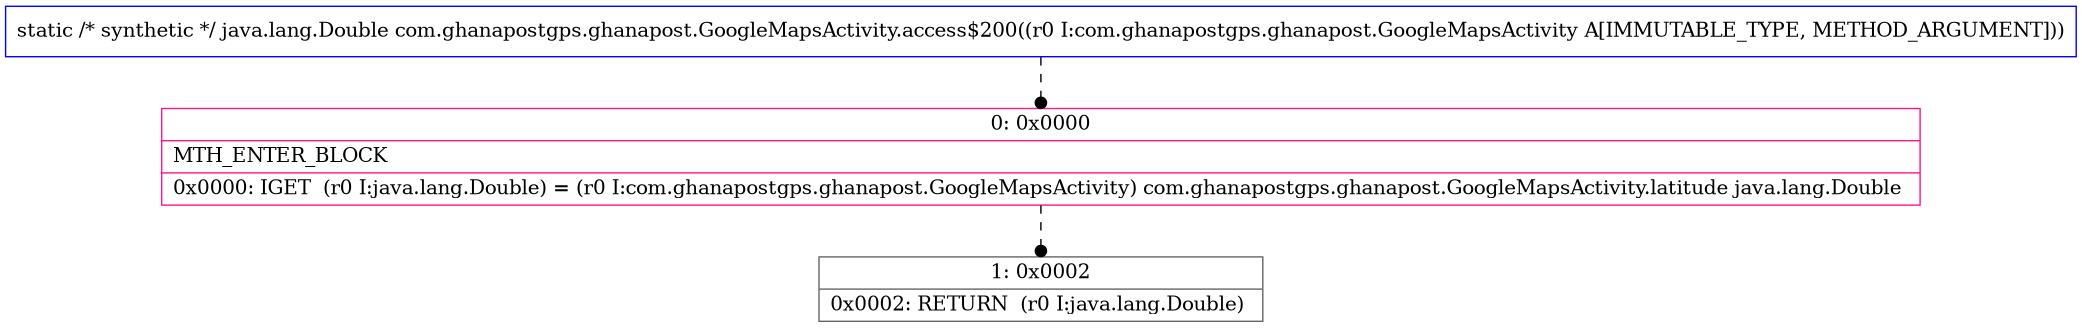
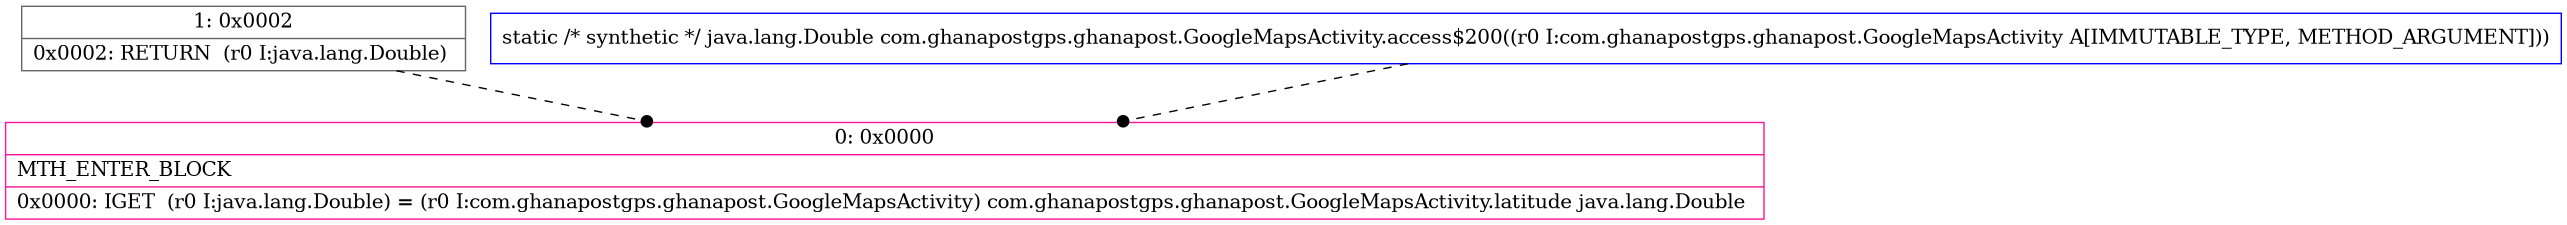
edge "0: 0x0000" -> "1: 0x0002": reversed
